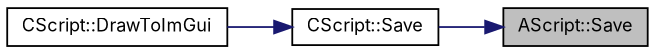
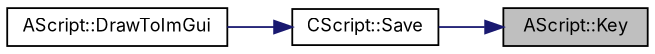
node "CScript::DrawToImGui": label "CScript::DrawToImGui" -> "AScript::DrawToImGui"
node "AScript::Save": label "AScript::Save" -> "AScript::Key"
